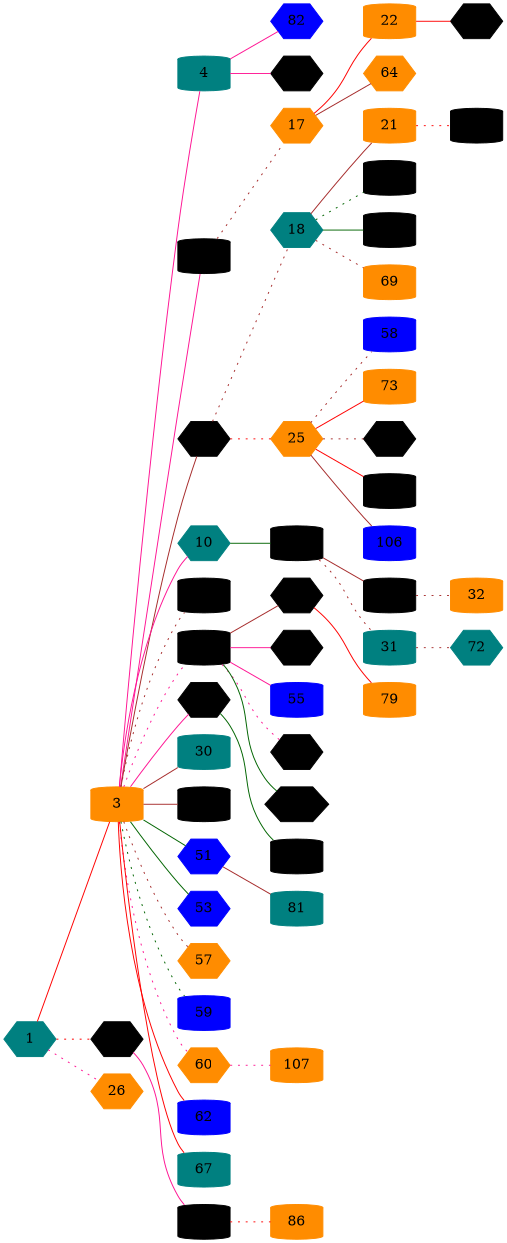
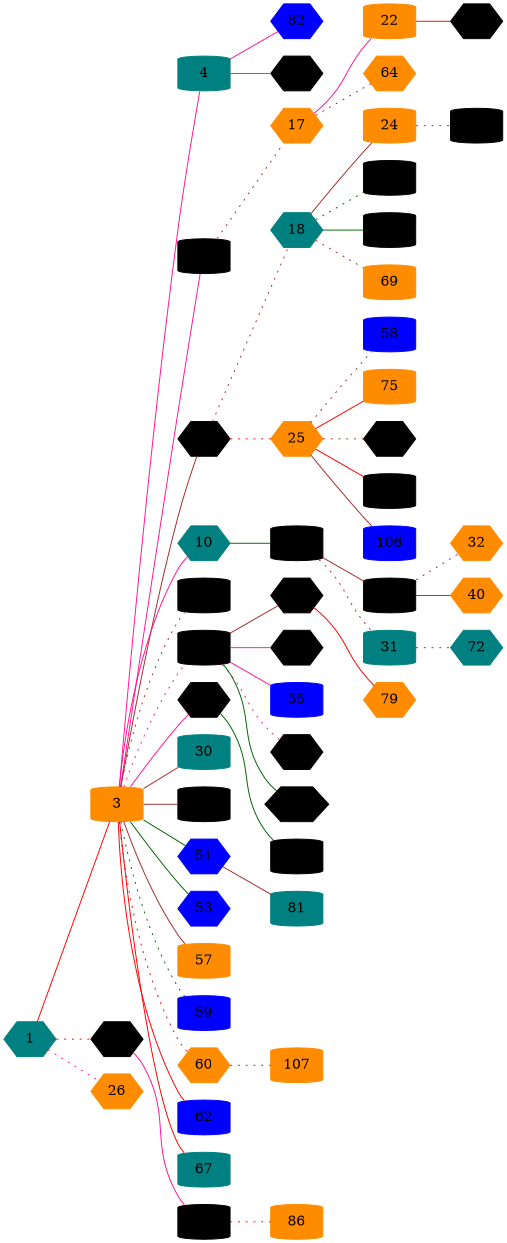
edge "22" -- "17": color red -> deeppink
edge "64" -- "17": style solid -> dotted
node "21": label "21" -> "24"
node "73": label "73" -> "75"
node "32": shape cylinder -> hexagon
node "40": added
node "79": shape cylinder -> hexagon
edge "3" -- "57": style dotted -> solid
edge "3" -- "60": color deeppink -> red
node "57": shape hexagon -> cylinder
edge "60" -- "107": color deeppink -> brown
